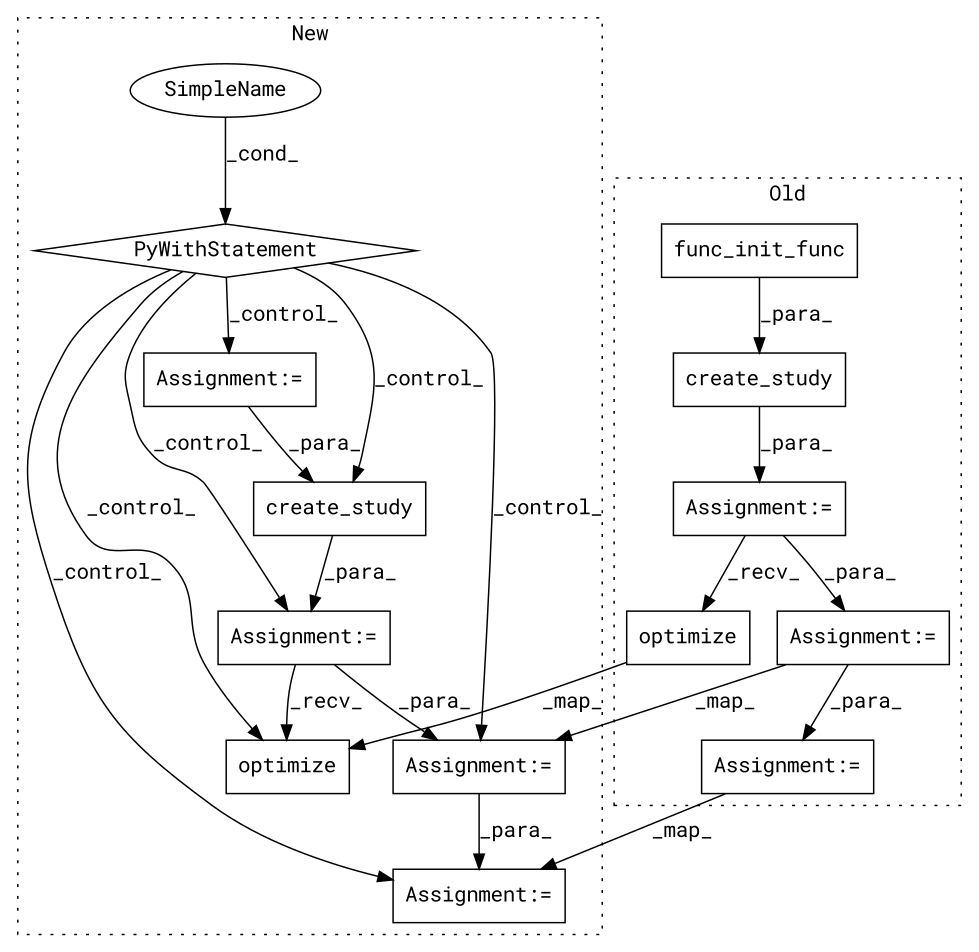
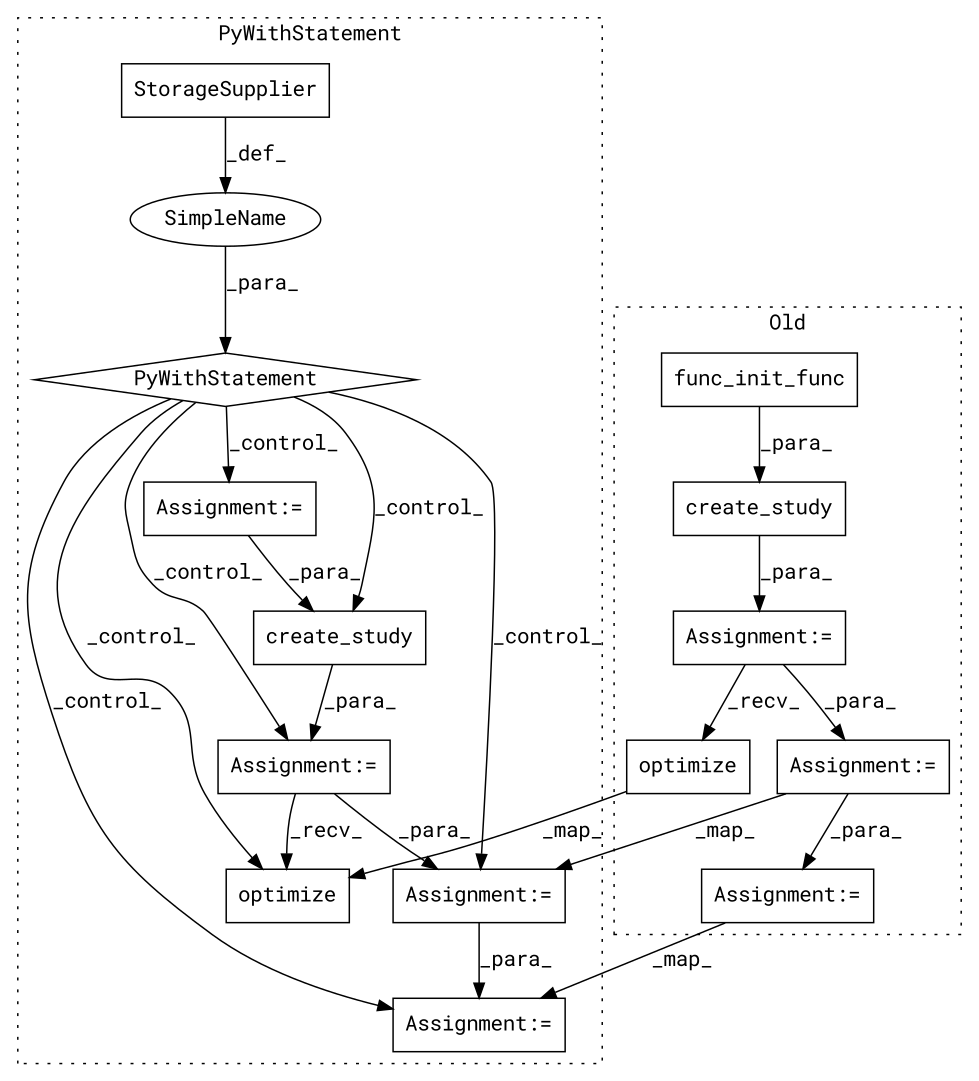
cluster "New": label "New" -> "PyWithStatement"
node "StorageSupplier": added
edge "SimpleName" -> "PyWithStatement": label "_cond_" -> "_para_"
